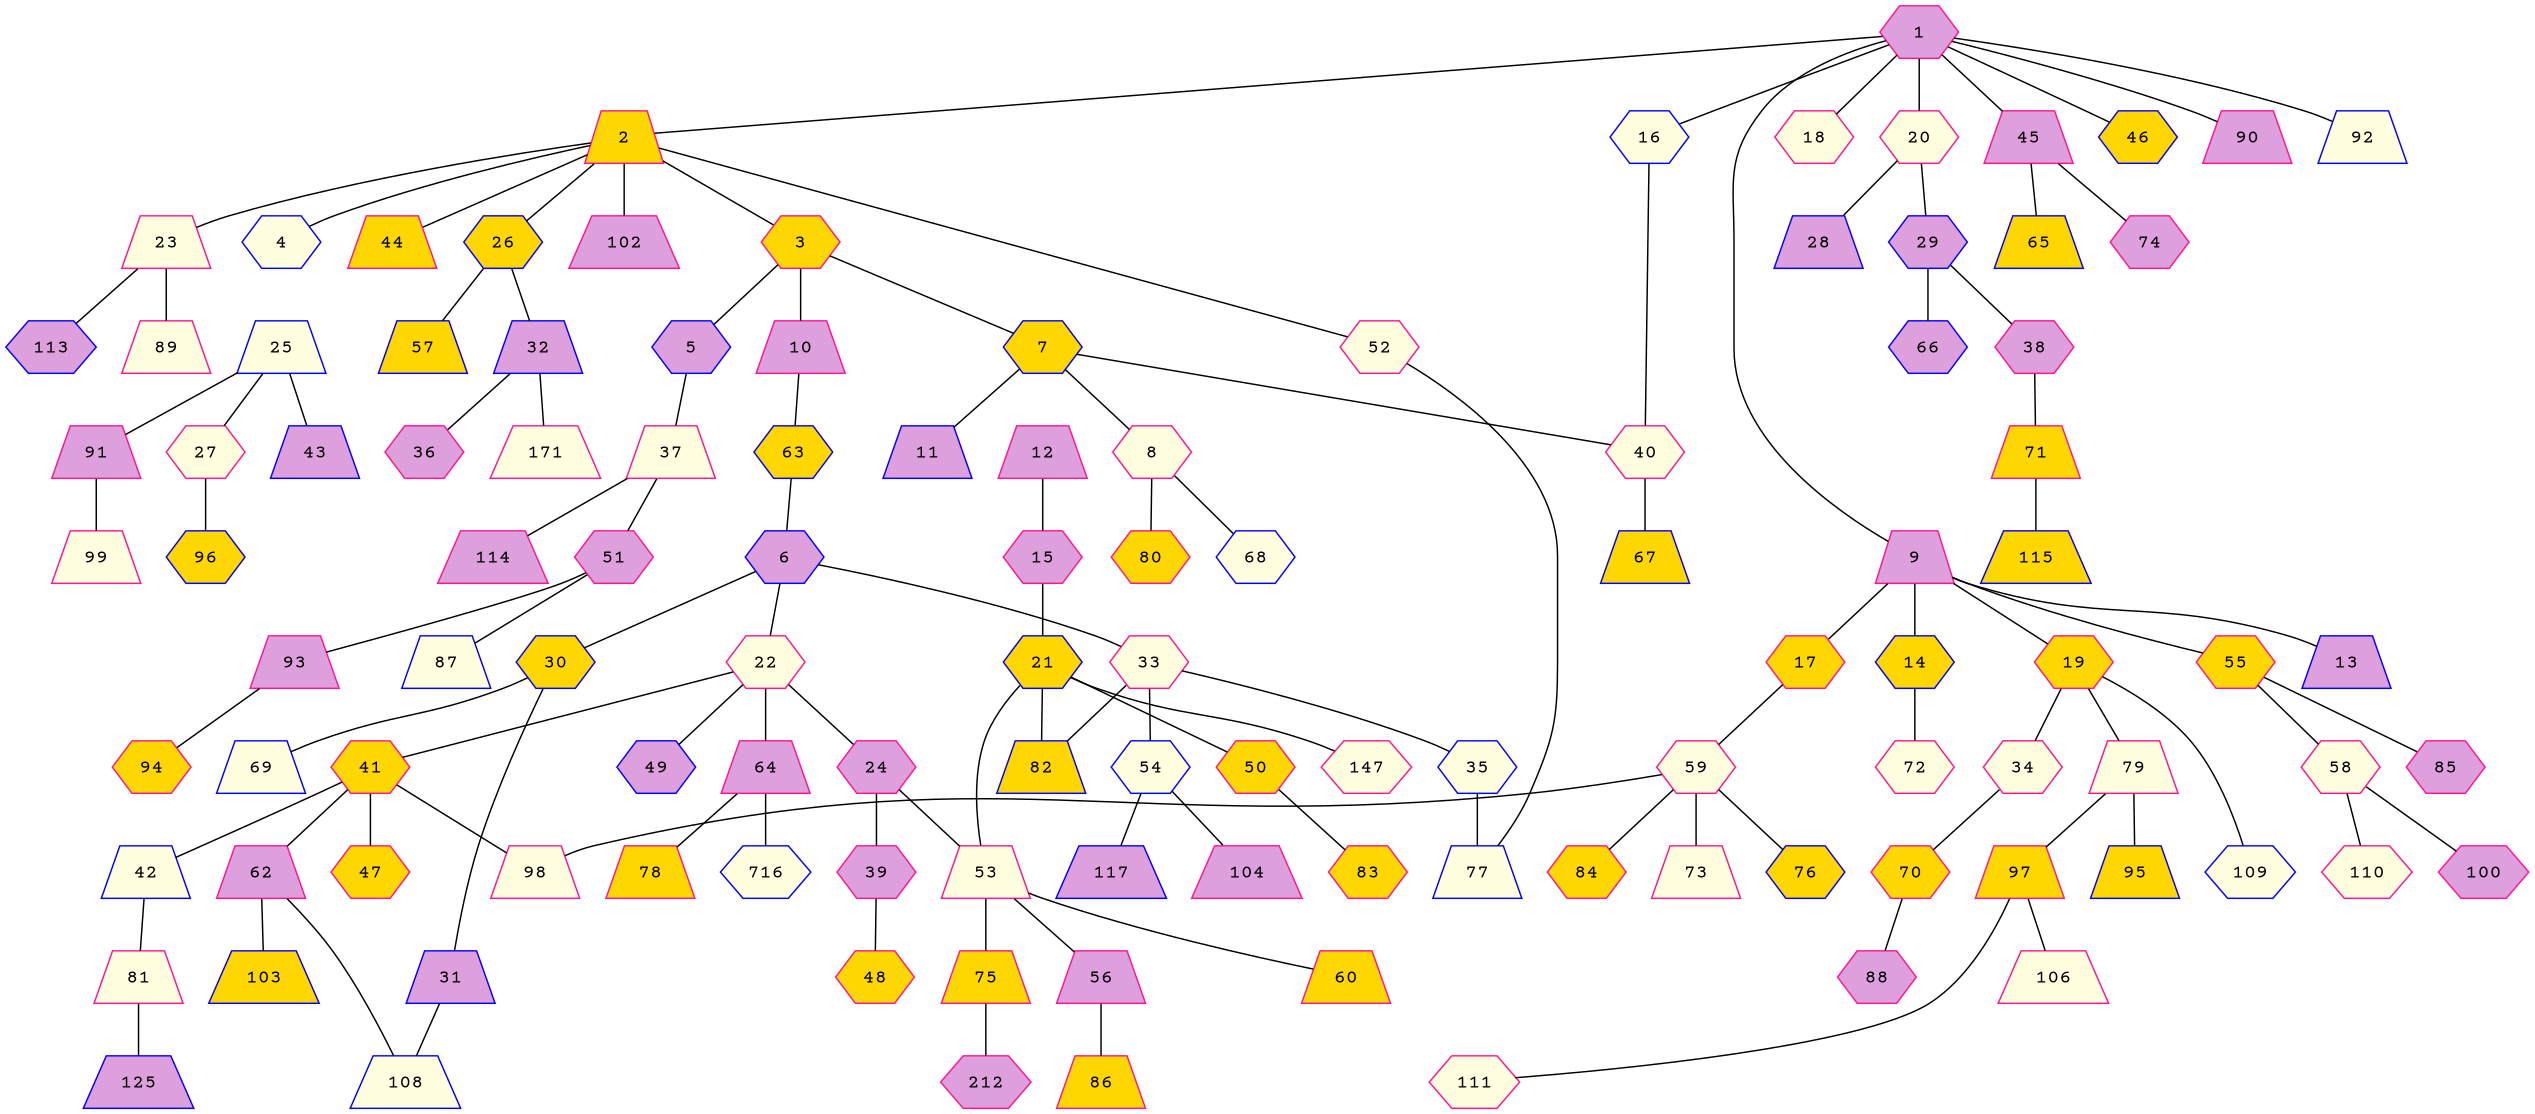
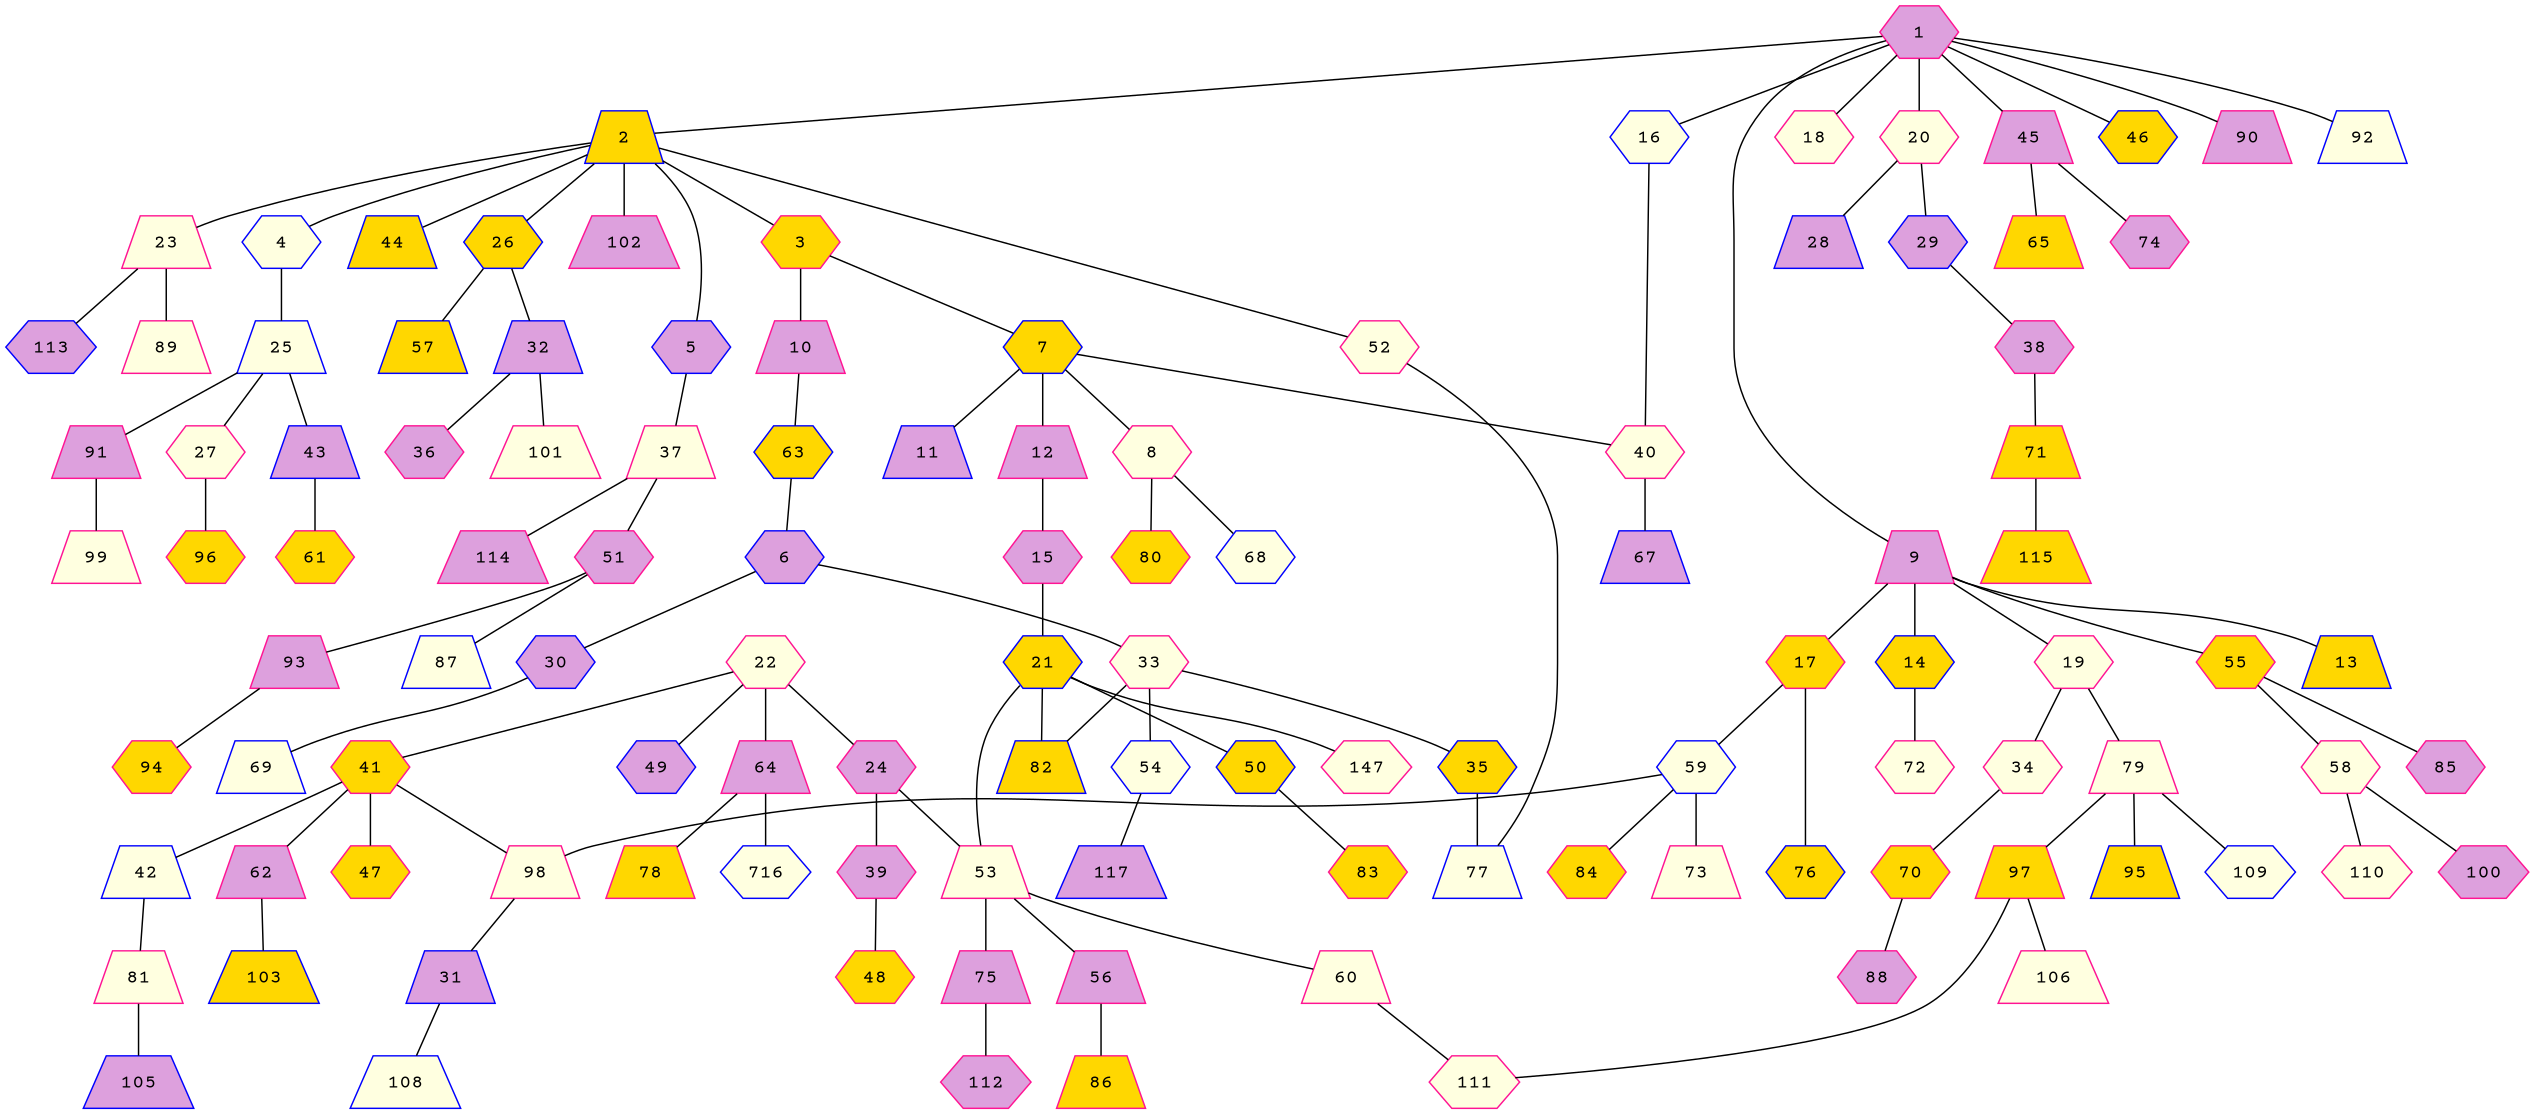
node "2": color deeppink -> blue
node "44": color deeppink -> blue
node "65": color blue -> deeppink
edge "4" -- "25": added
edge "3" -- "5": now "2" -- "5"
node "66": removed
edge "7" -- "12": added
node "171": label "171" -> "101"
node "96": color blue -> deeppink
node "61": added
node "67": fillcolor gold -> plum
node "115": color blue -> deeppink
edge "6" -- "22": removed
node "30": fillcolor gold -> plum
node "19": fillcolor gold -> lightyellow
node "13": fillcolor plum -> gold
edge "19" -- "109": now "79" -- "109"
node "50": color deeppink -> blue
node "35": fillcolor lightyellow -> gold
node "59": color deeppink -> blue
edge "30" -- "31": now "98" -- "31"
edge "59" -- "76": now "17" -- "76"
node "104": removed
edge "62" -- "108": removed
node "75": fillcolor gold -> plum
node "60": fillcolor gold -> lightyellow
edge "60" -- "111": added
node "125": label "125" -> "105"
node "212": label "212" -> "112"
